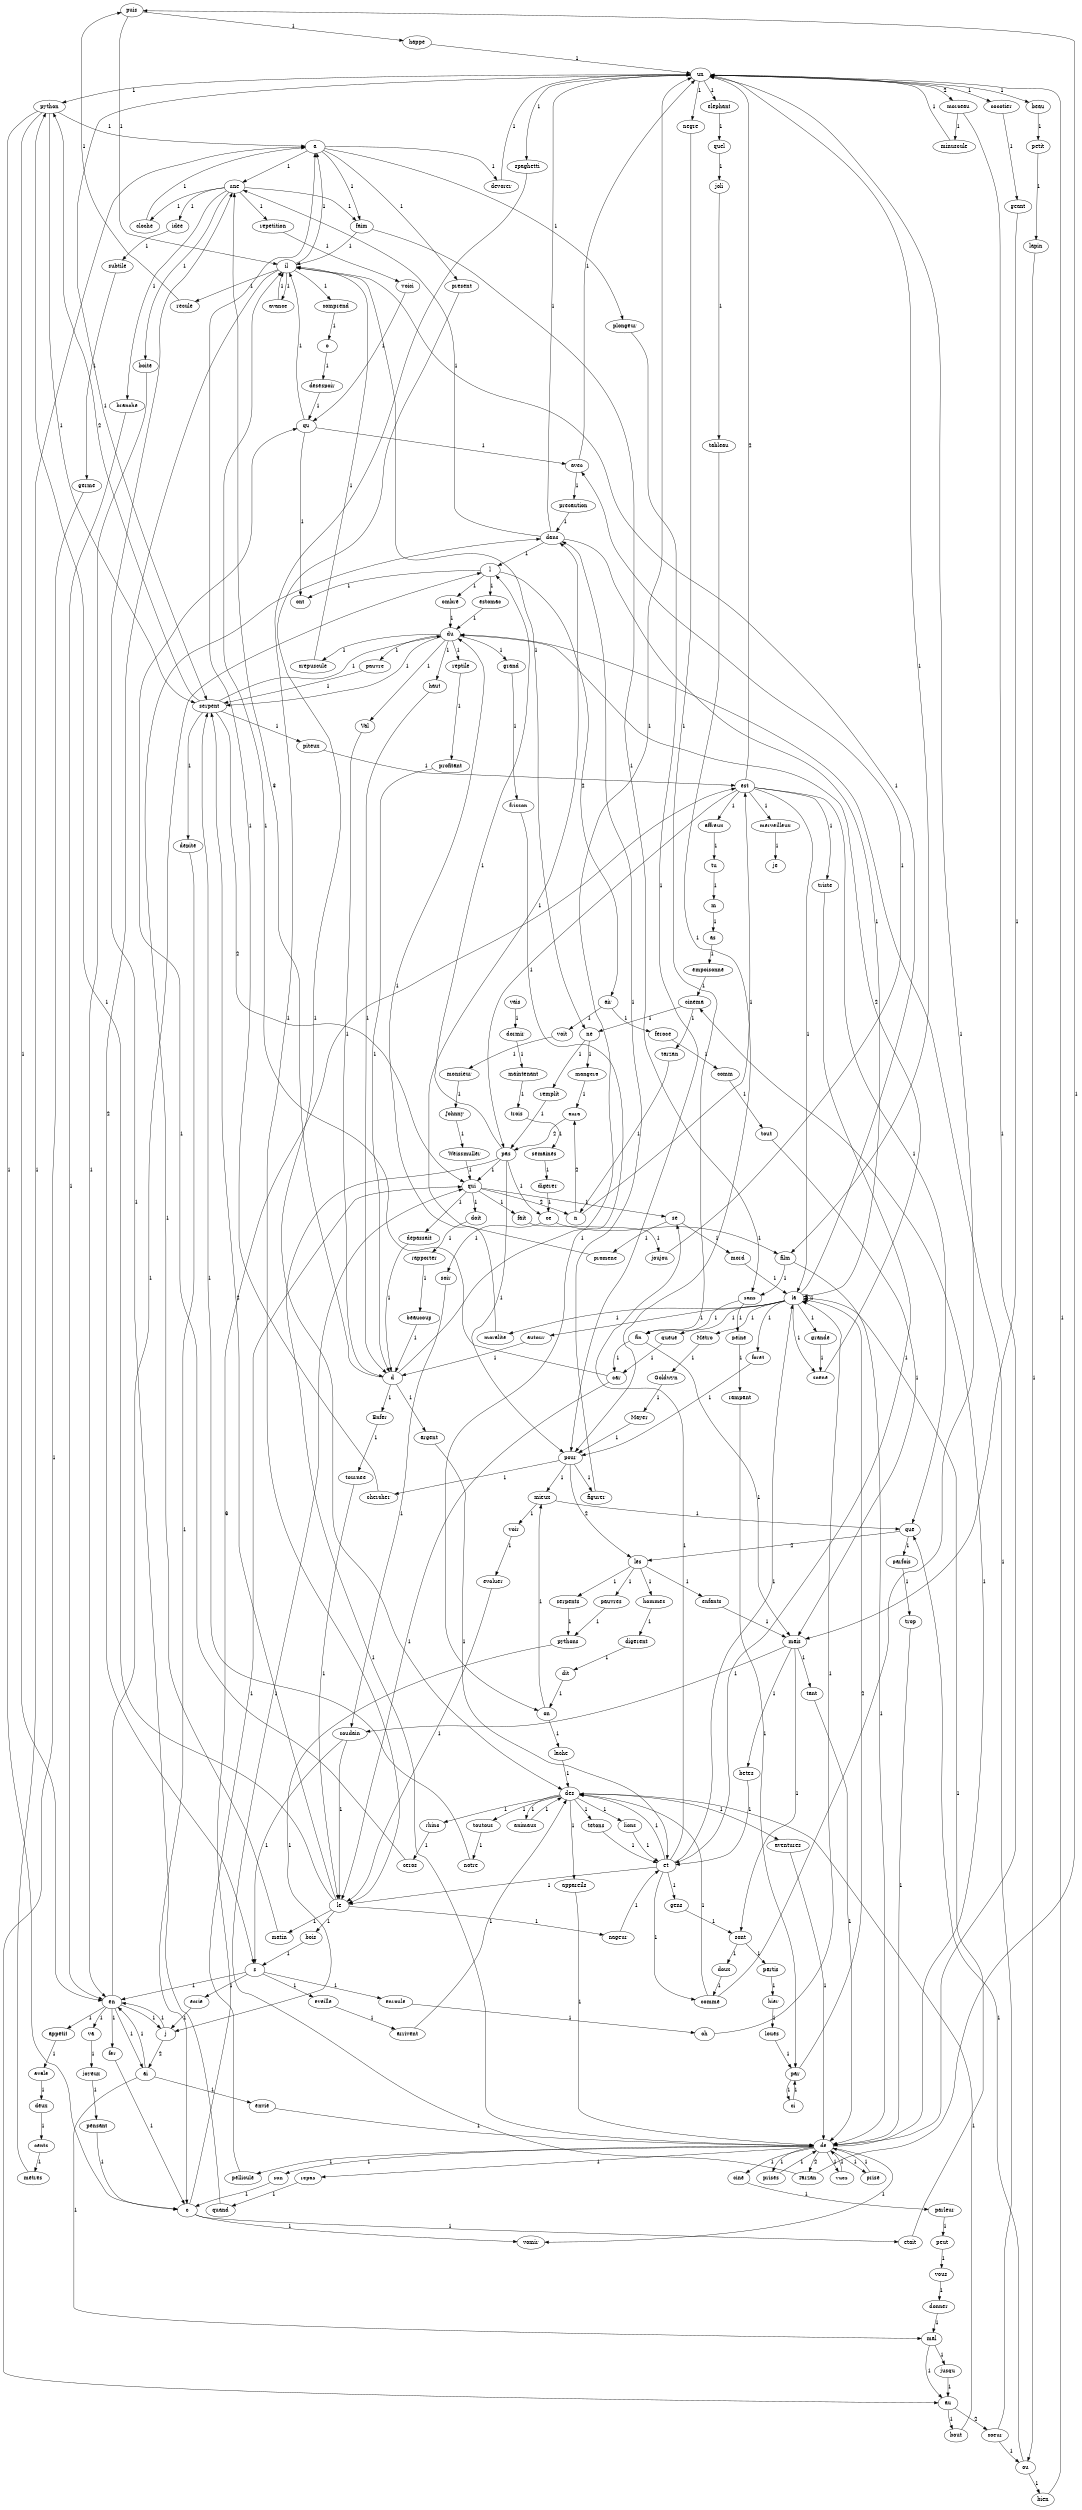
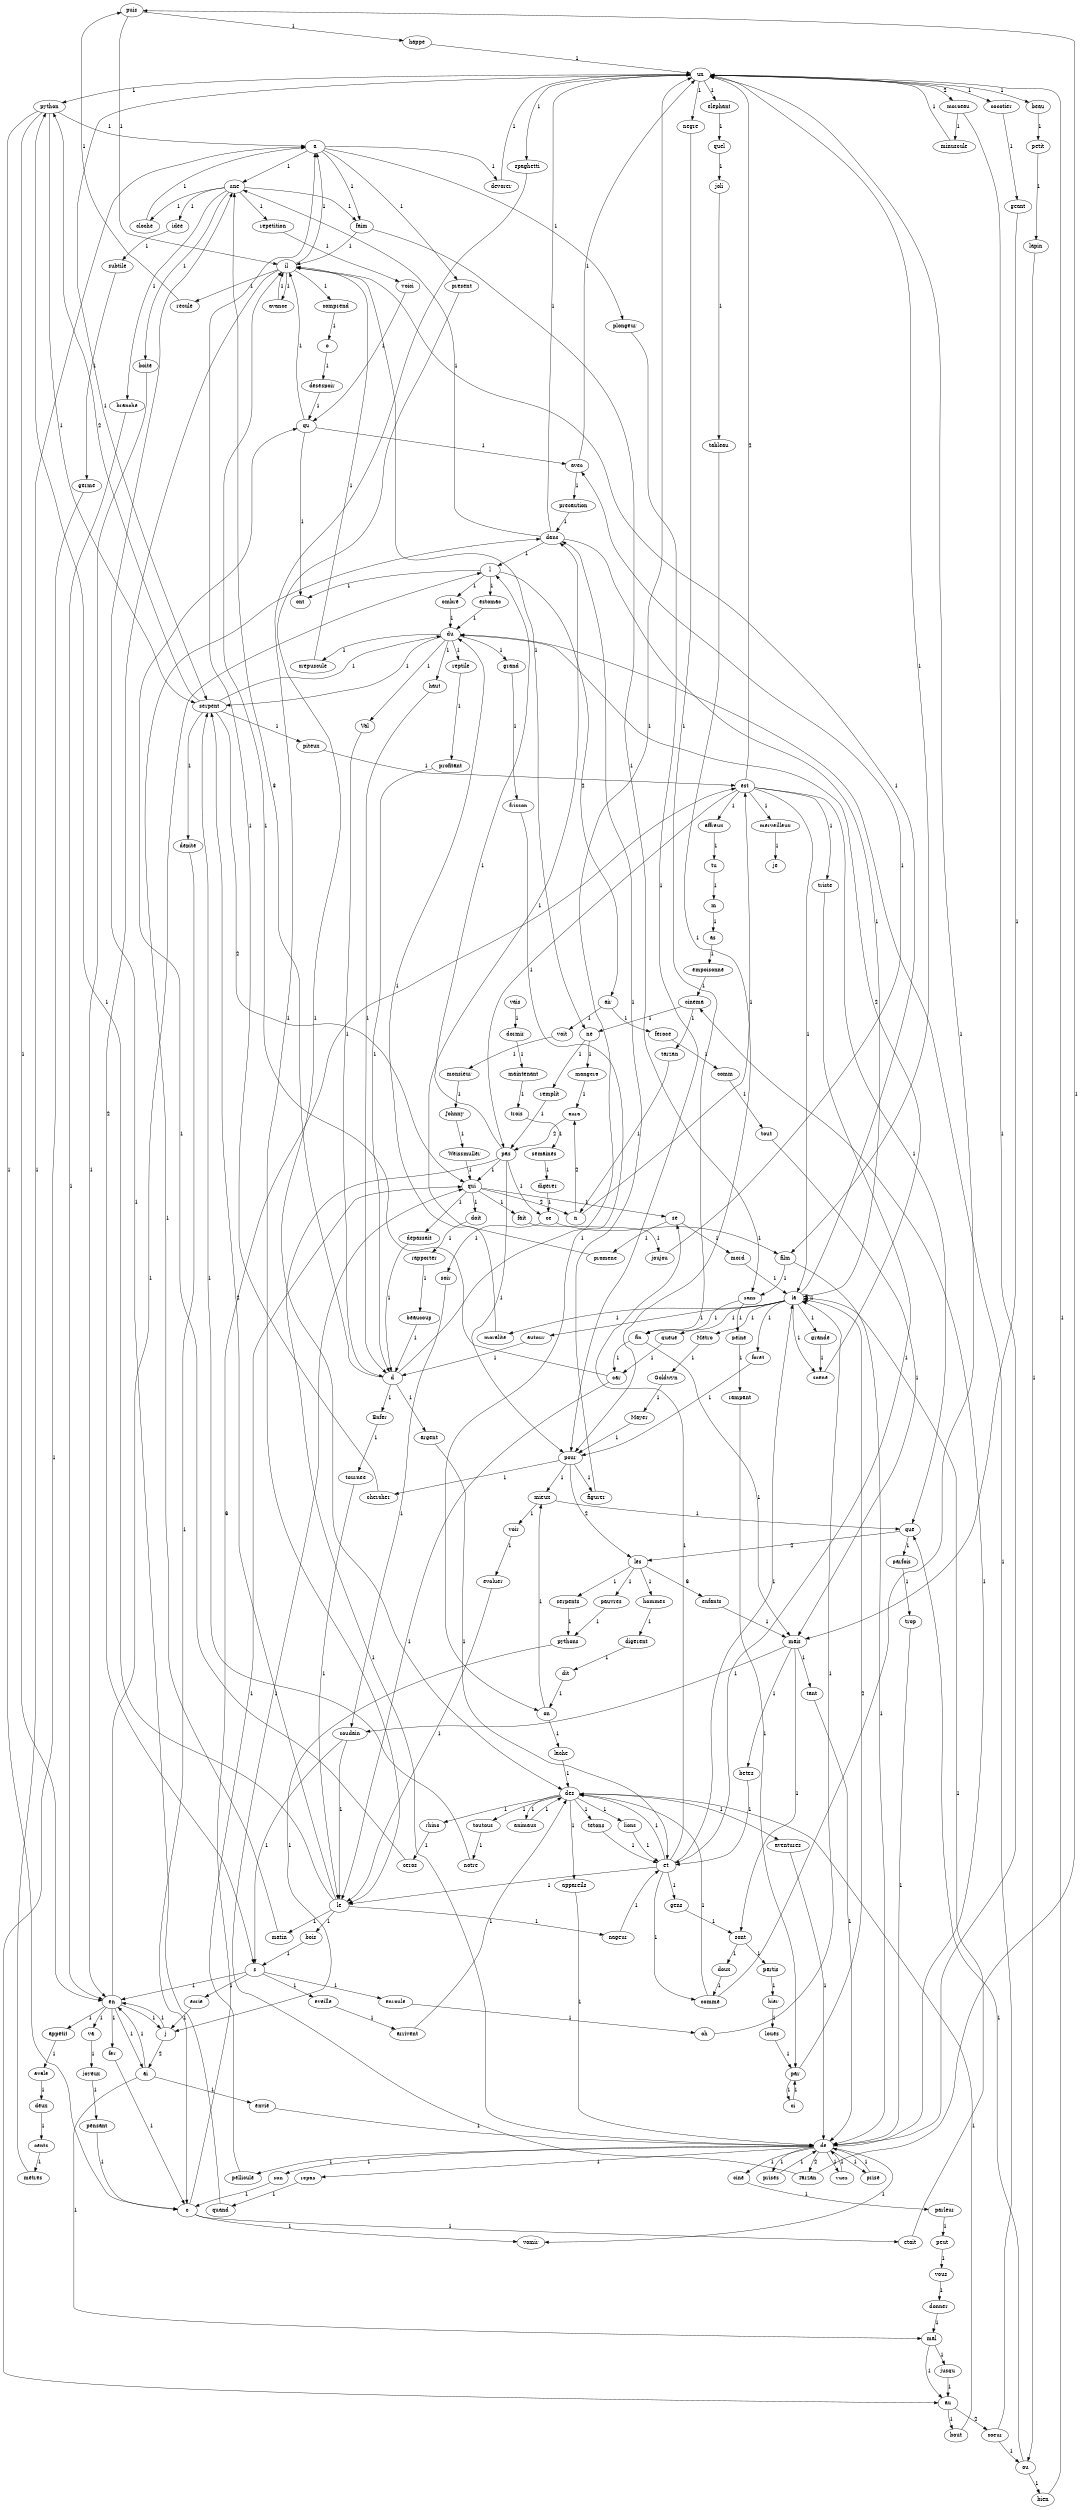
node "pauvre": removed
edge "les" -> "enfants": label "1" -> "6"
